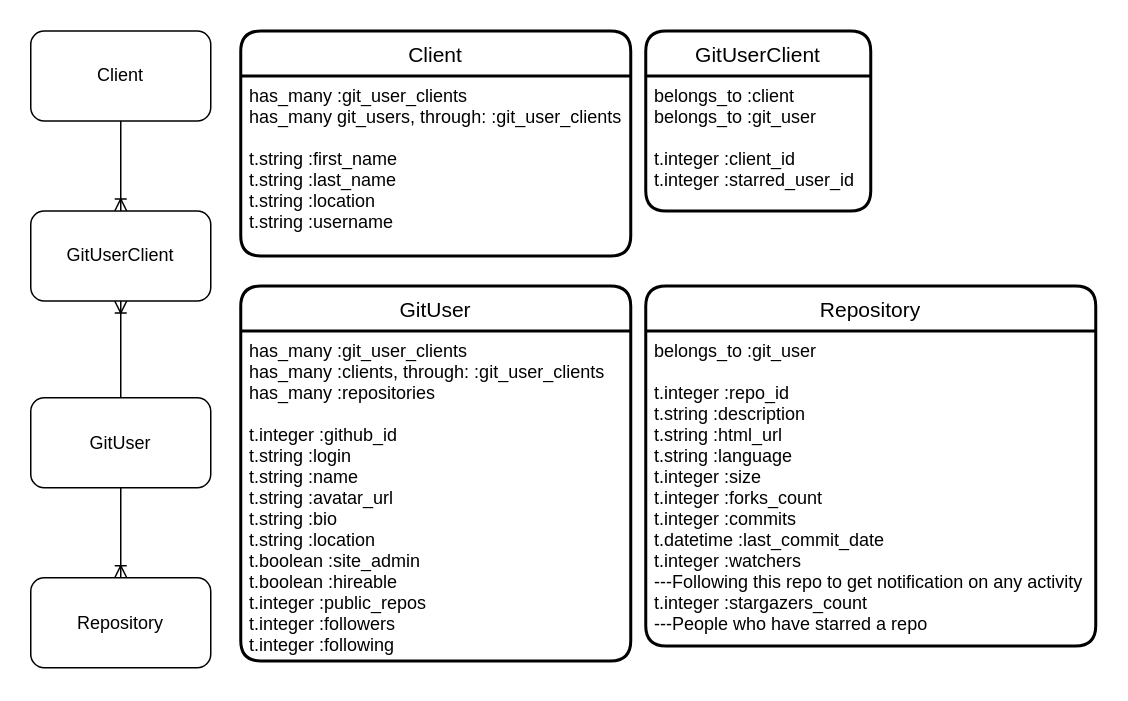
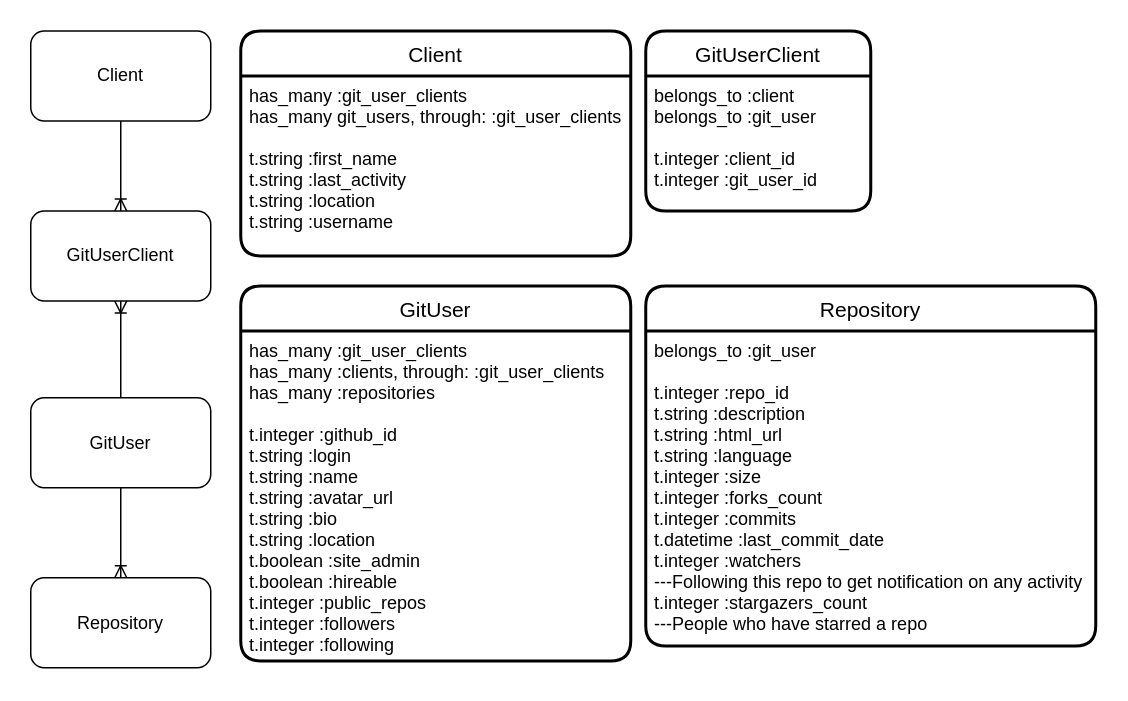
node "has_many :git_user_clients has_many git_users, through: :git_user_clients t.string :first_name t.string :last_name t.string :location t.string :username": label "has_many :git_user_clients has_many git_users, through: :git_user_clients t.string :first_name t.string :last_name t.string :location t.string :username" -> "has_many :git_user_clients has_many git_users, through: :git_user_clients t.string :first_name t.string :last_activity t.string :location t.string :username"
node "belongs_to :client belongs_to :git_user t.integer :client_id t.integer :starred_user_id": label "belongs_to :client belongs_to :git_user t.integer :client_id t.integer :starred_user_id" -> "belongs_to :client belongs_to :git_user t.integer :client_id t.integer :git_user_id"
